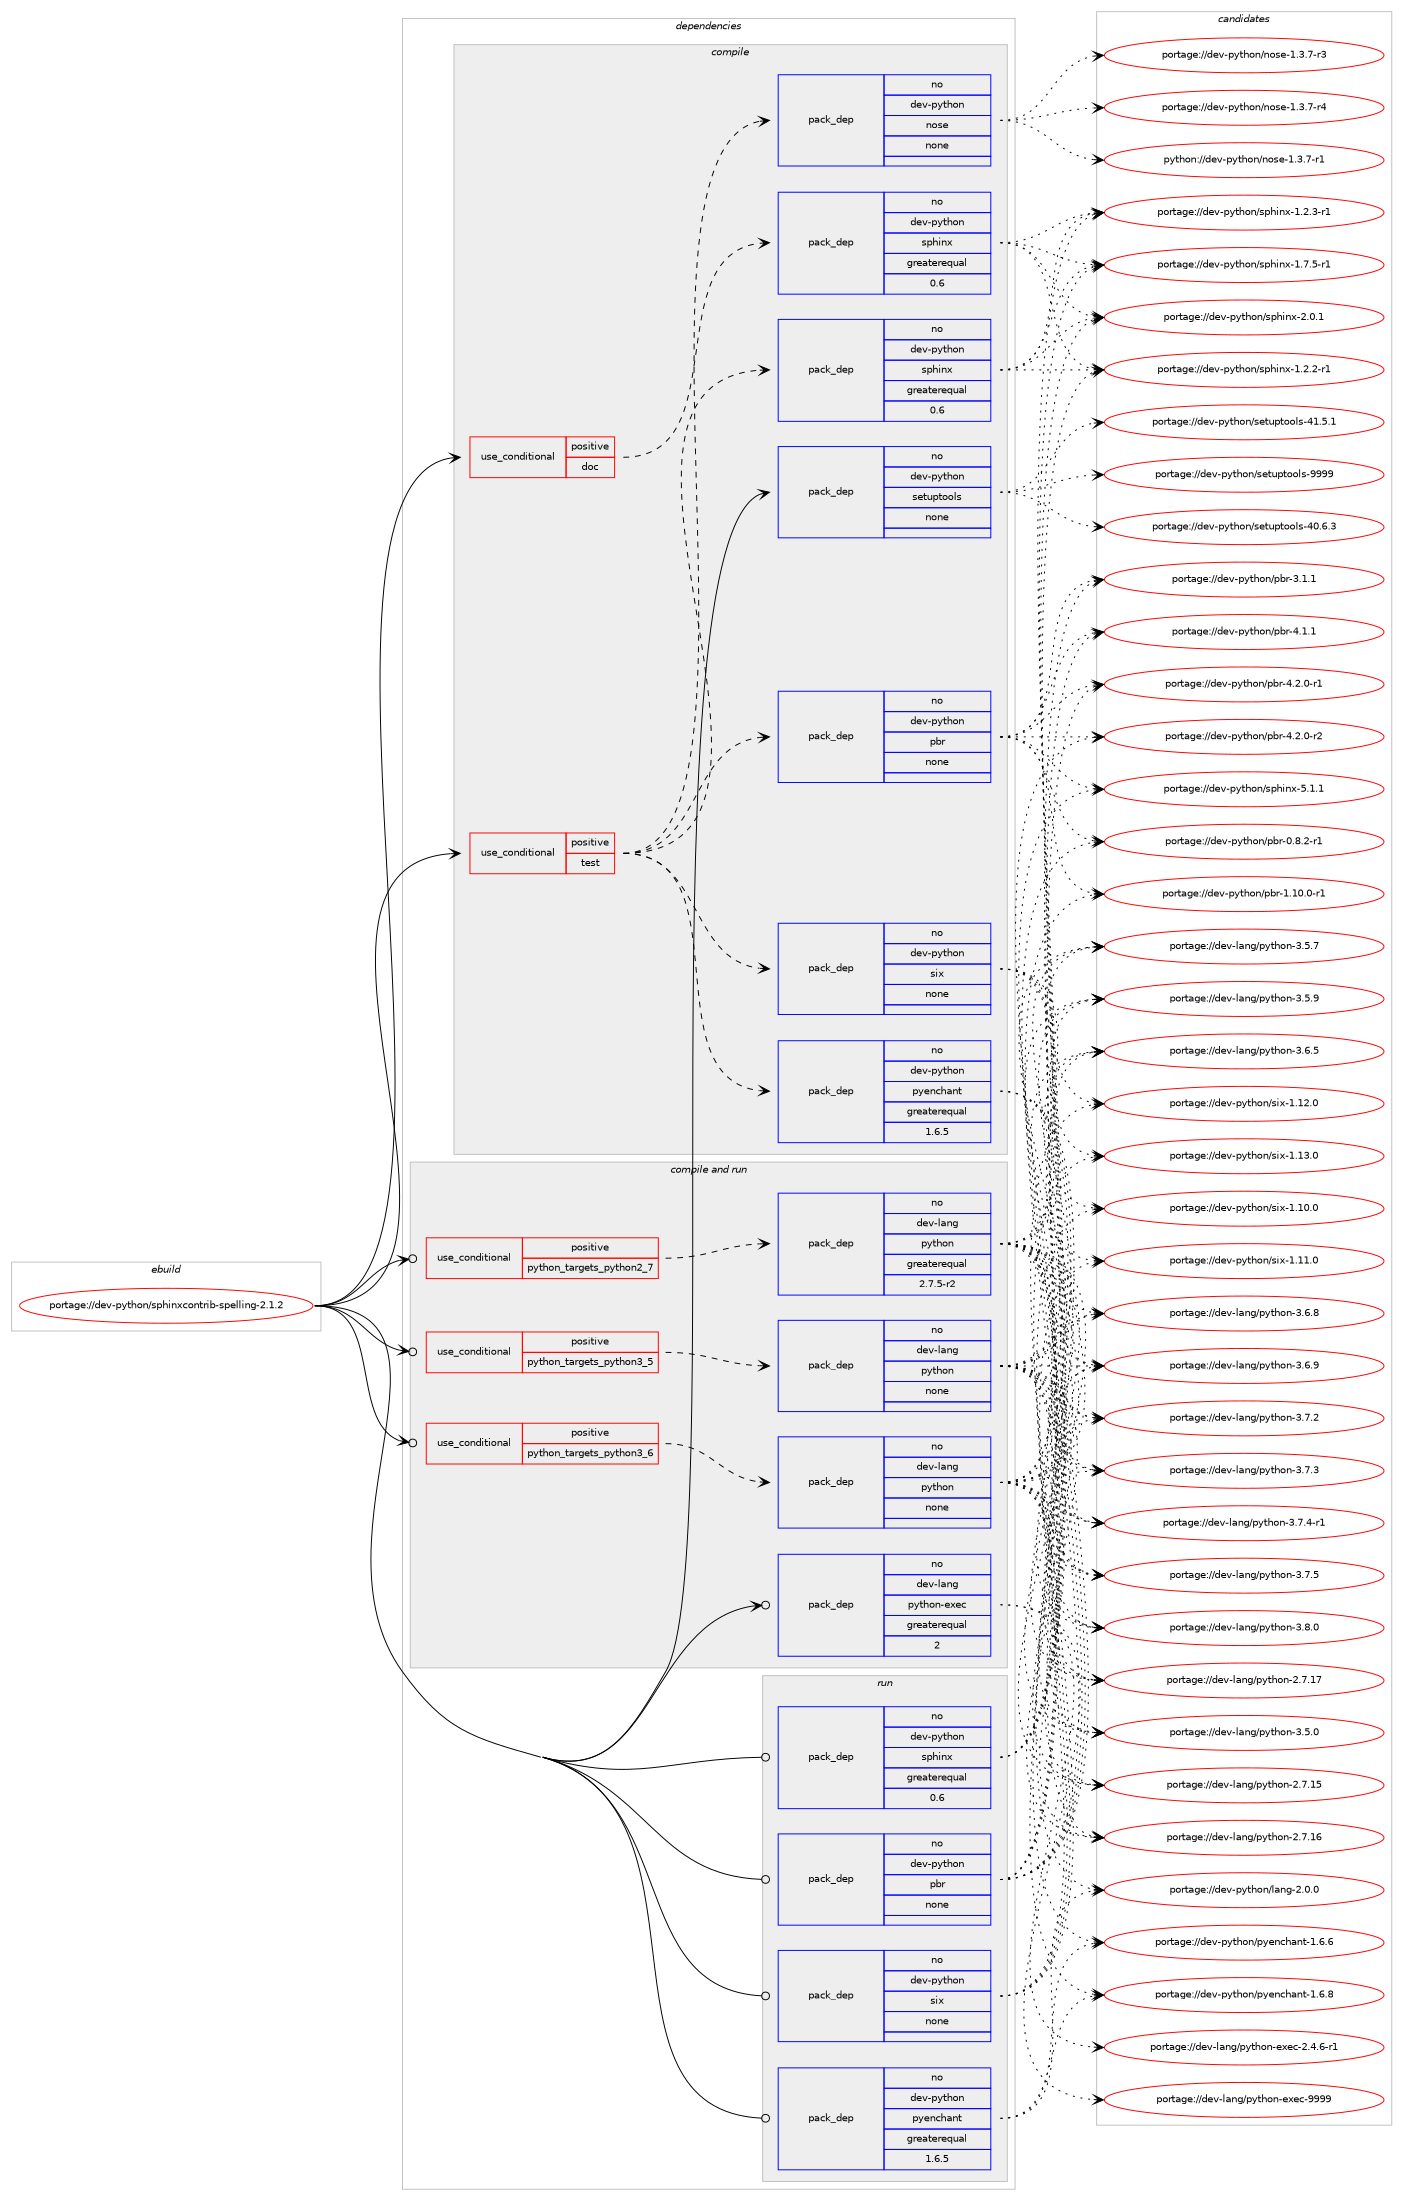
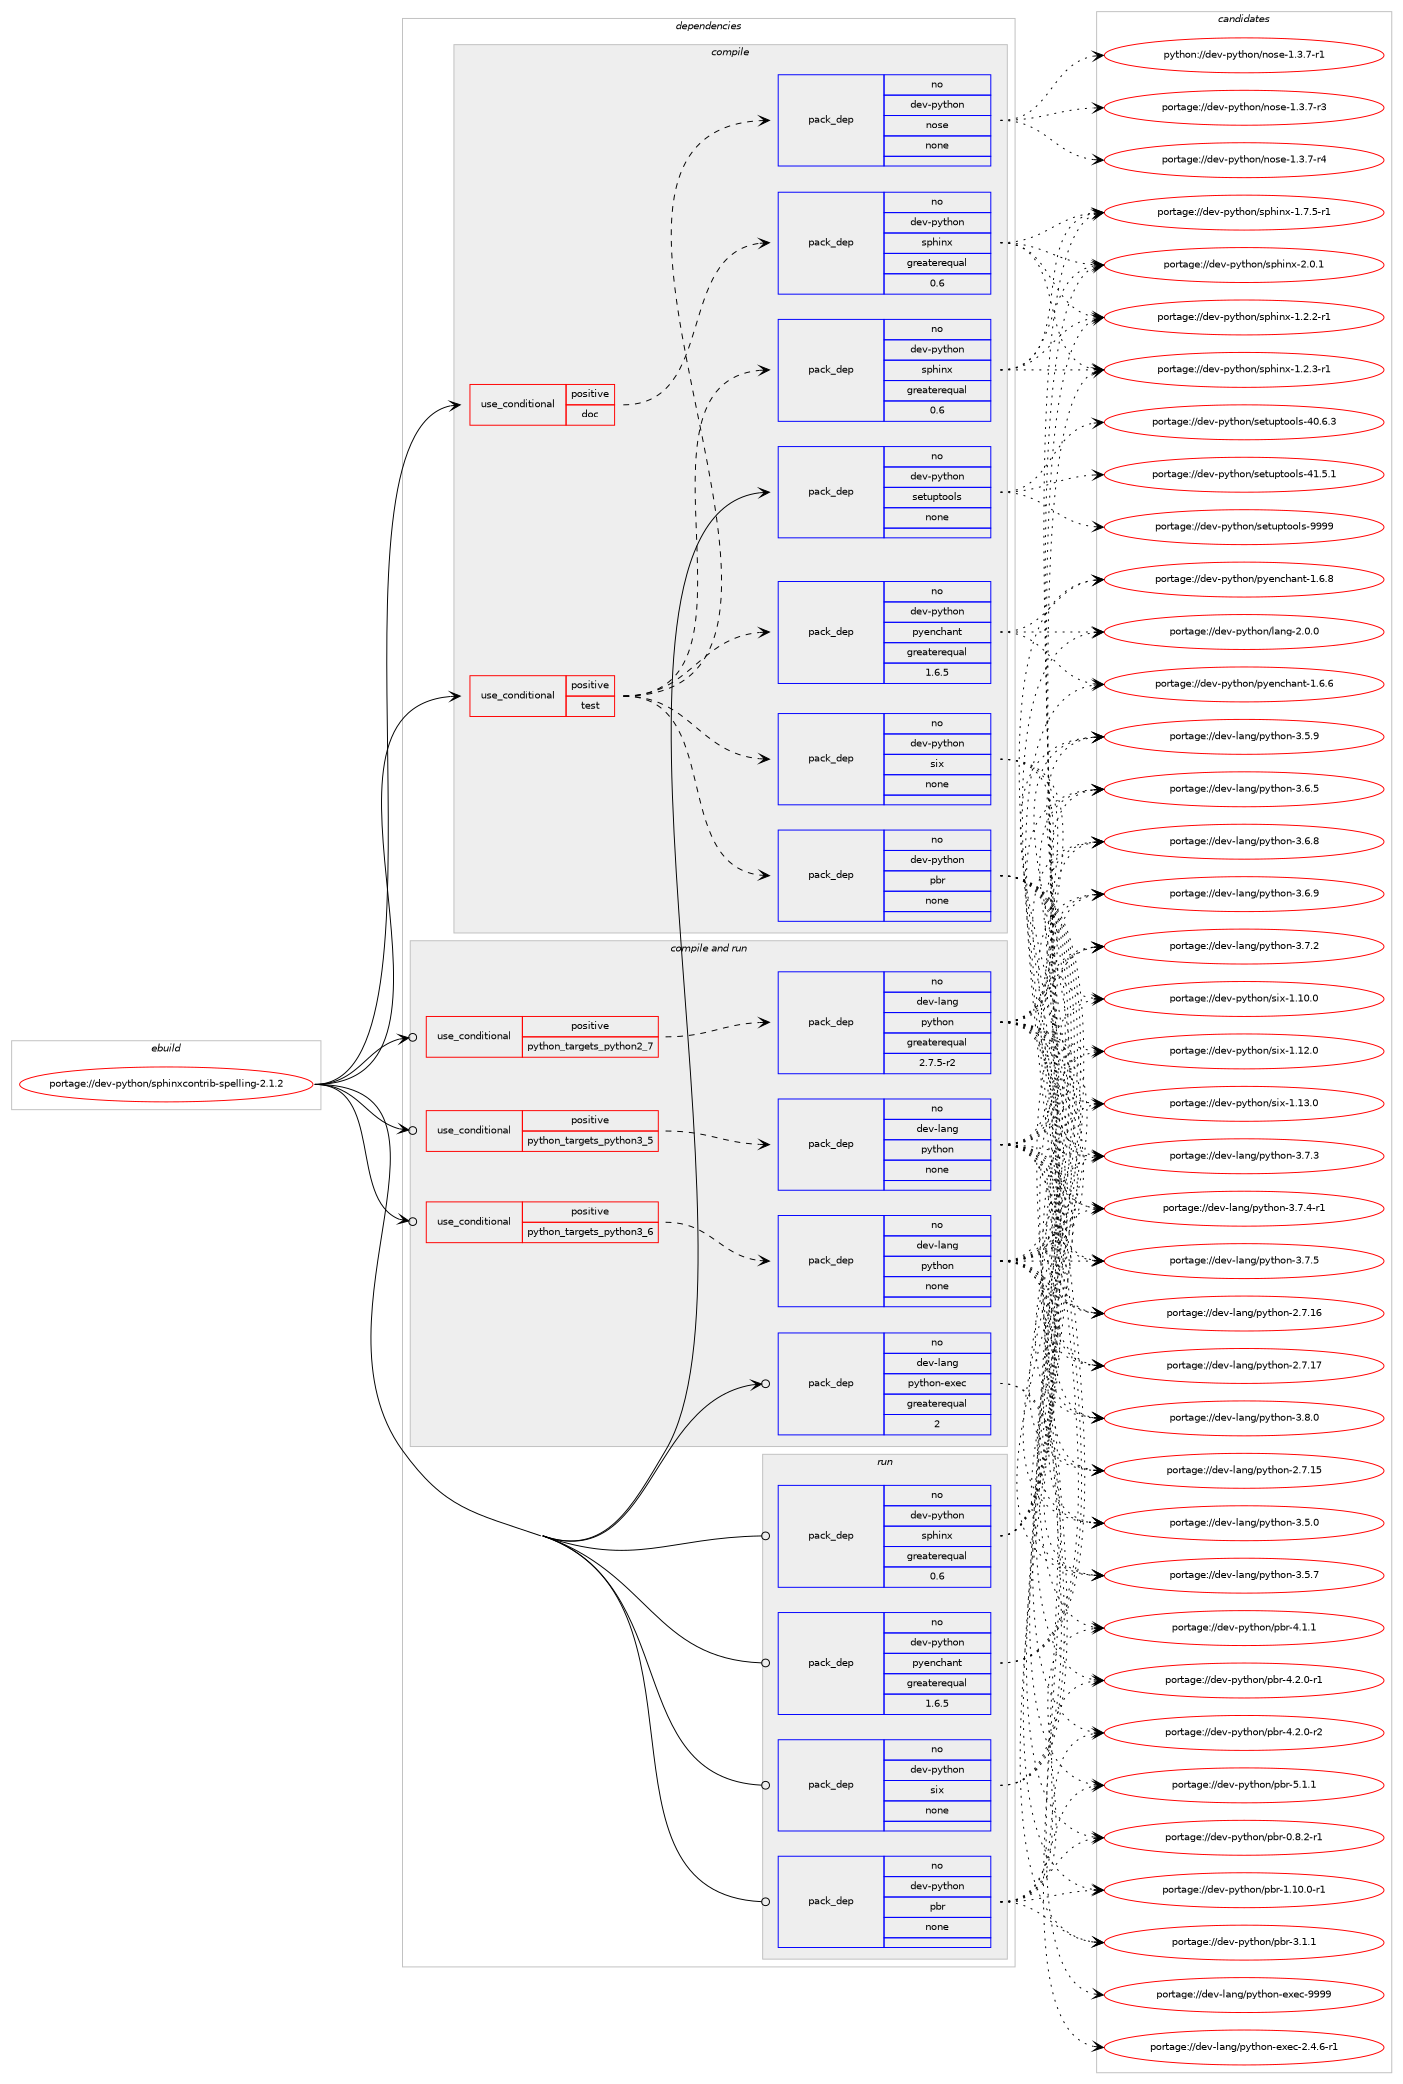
node "portage://dev-python/sphinx-5.1.1": label "portage://dev-python/sphinx-5.1.1" -> "portage://dev-python/pbr-5.1.1"
node "portage://dev-python/six-1.11.0": removed
